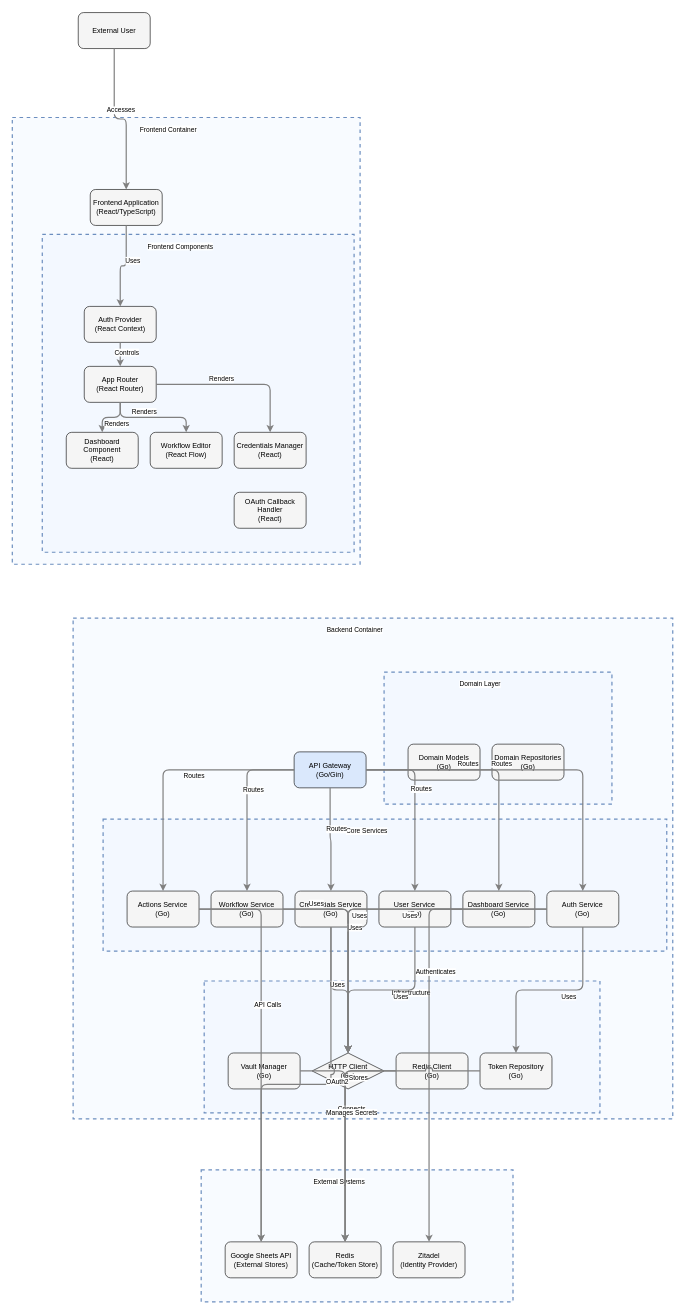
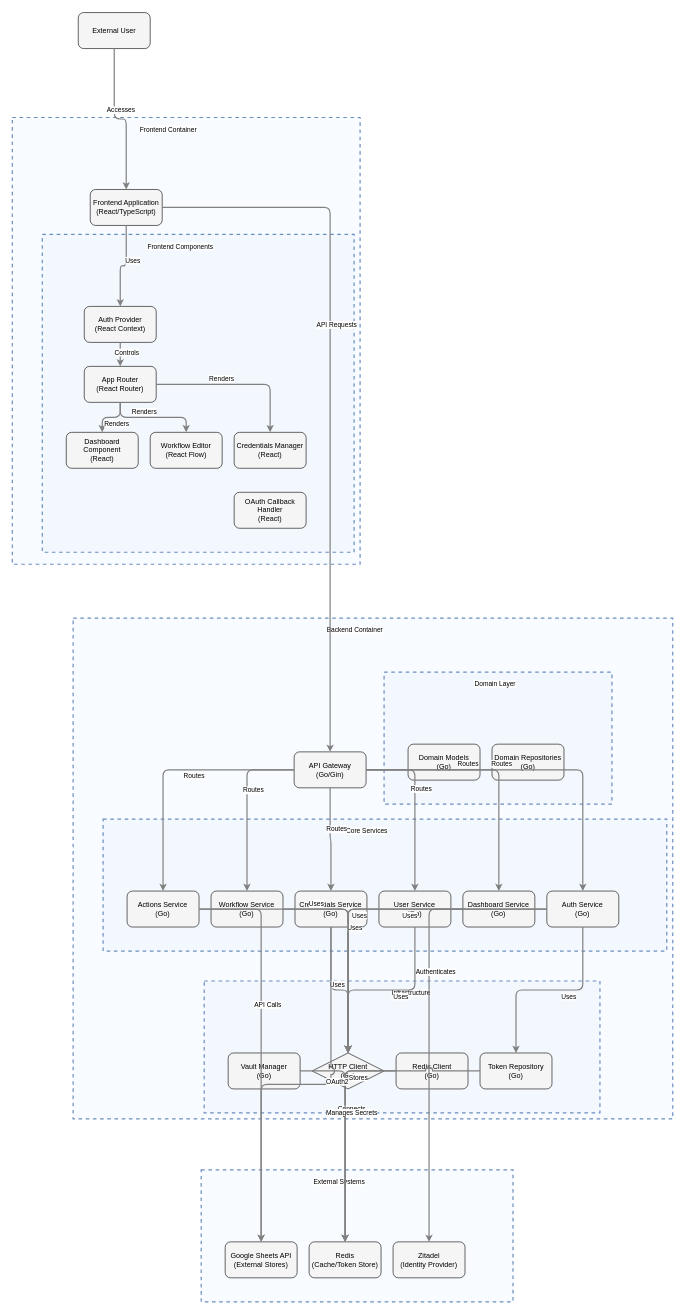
edge "Frontend Application (React/TypeScript)" -> "API Gateway (Go/Gin)": added, label "API Requests"
node "Domain Layer": moved (480, 684) -> (495, 684)
node "API Gateway (Go/Gin)": fillcolor #dae8fc -> #f5f5f5
